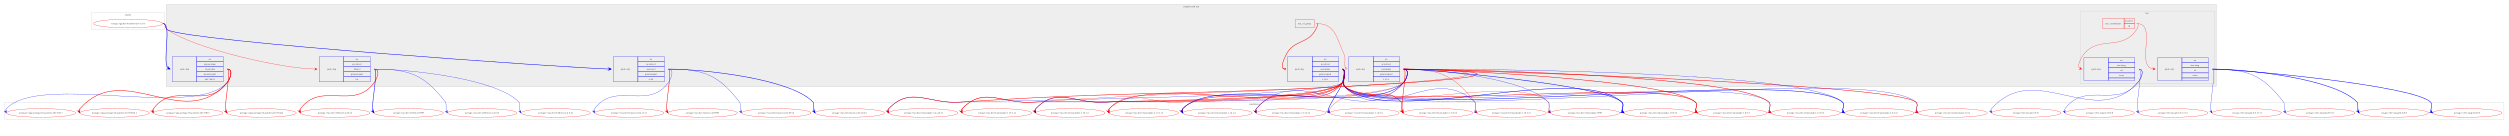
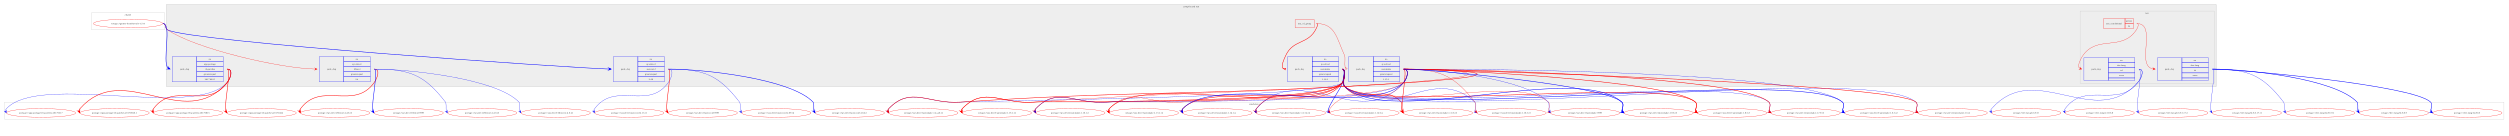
node "use_conditional": text "positive" -> "group"
